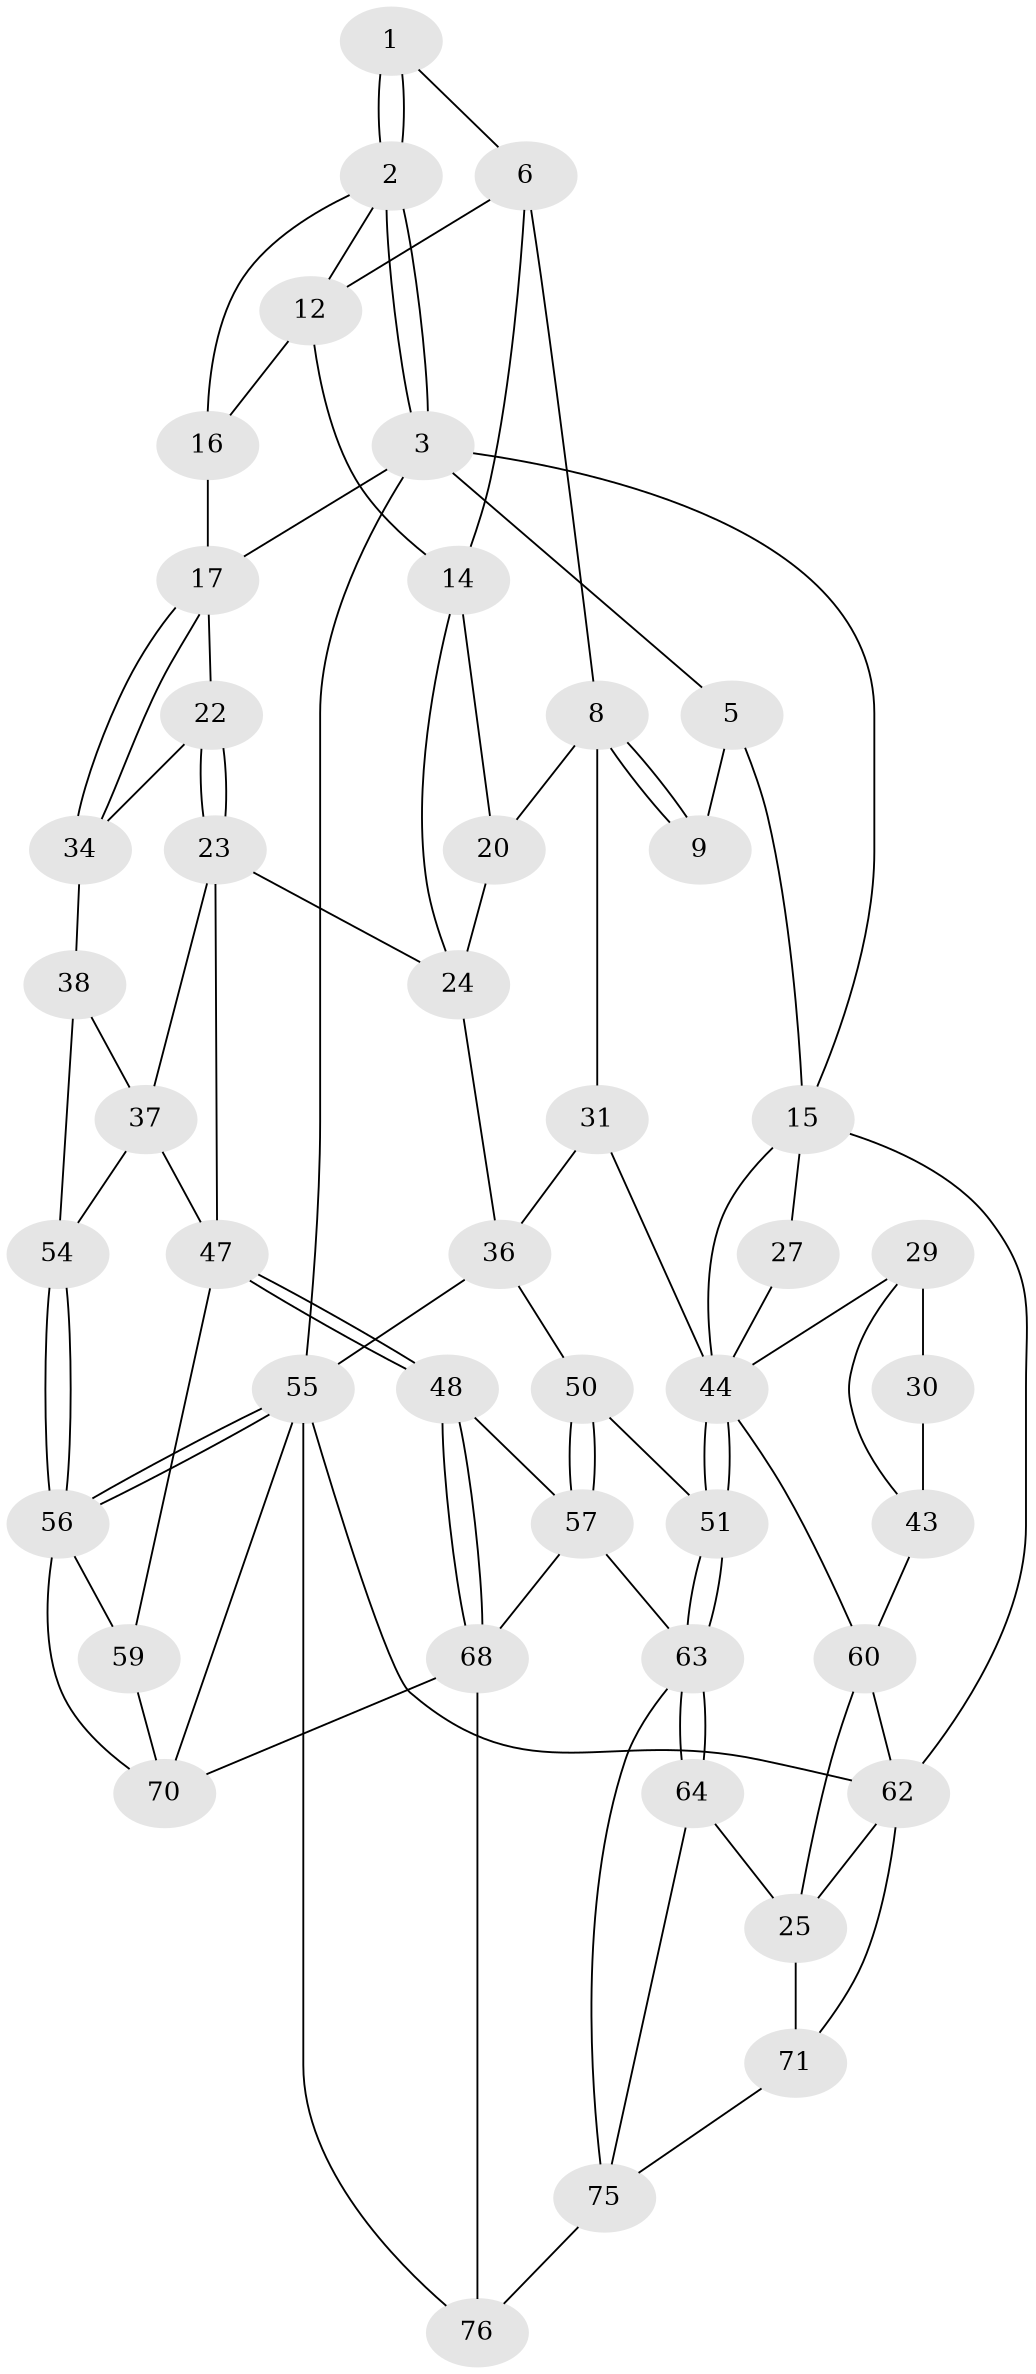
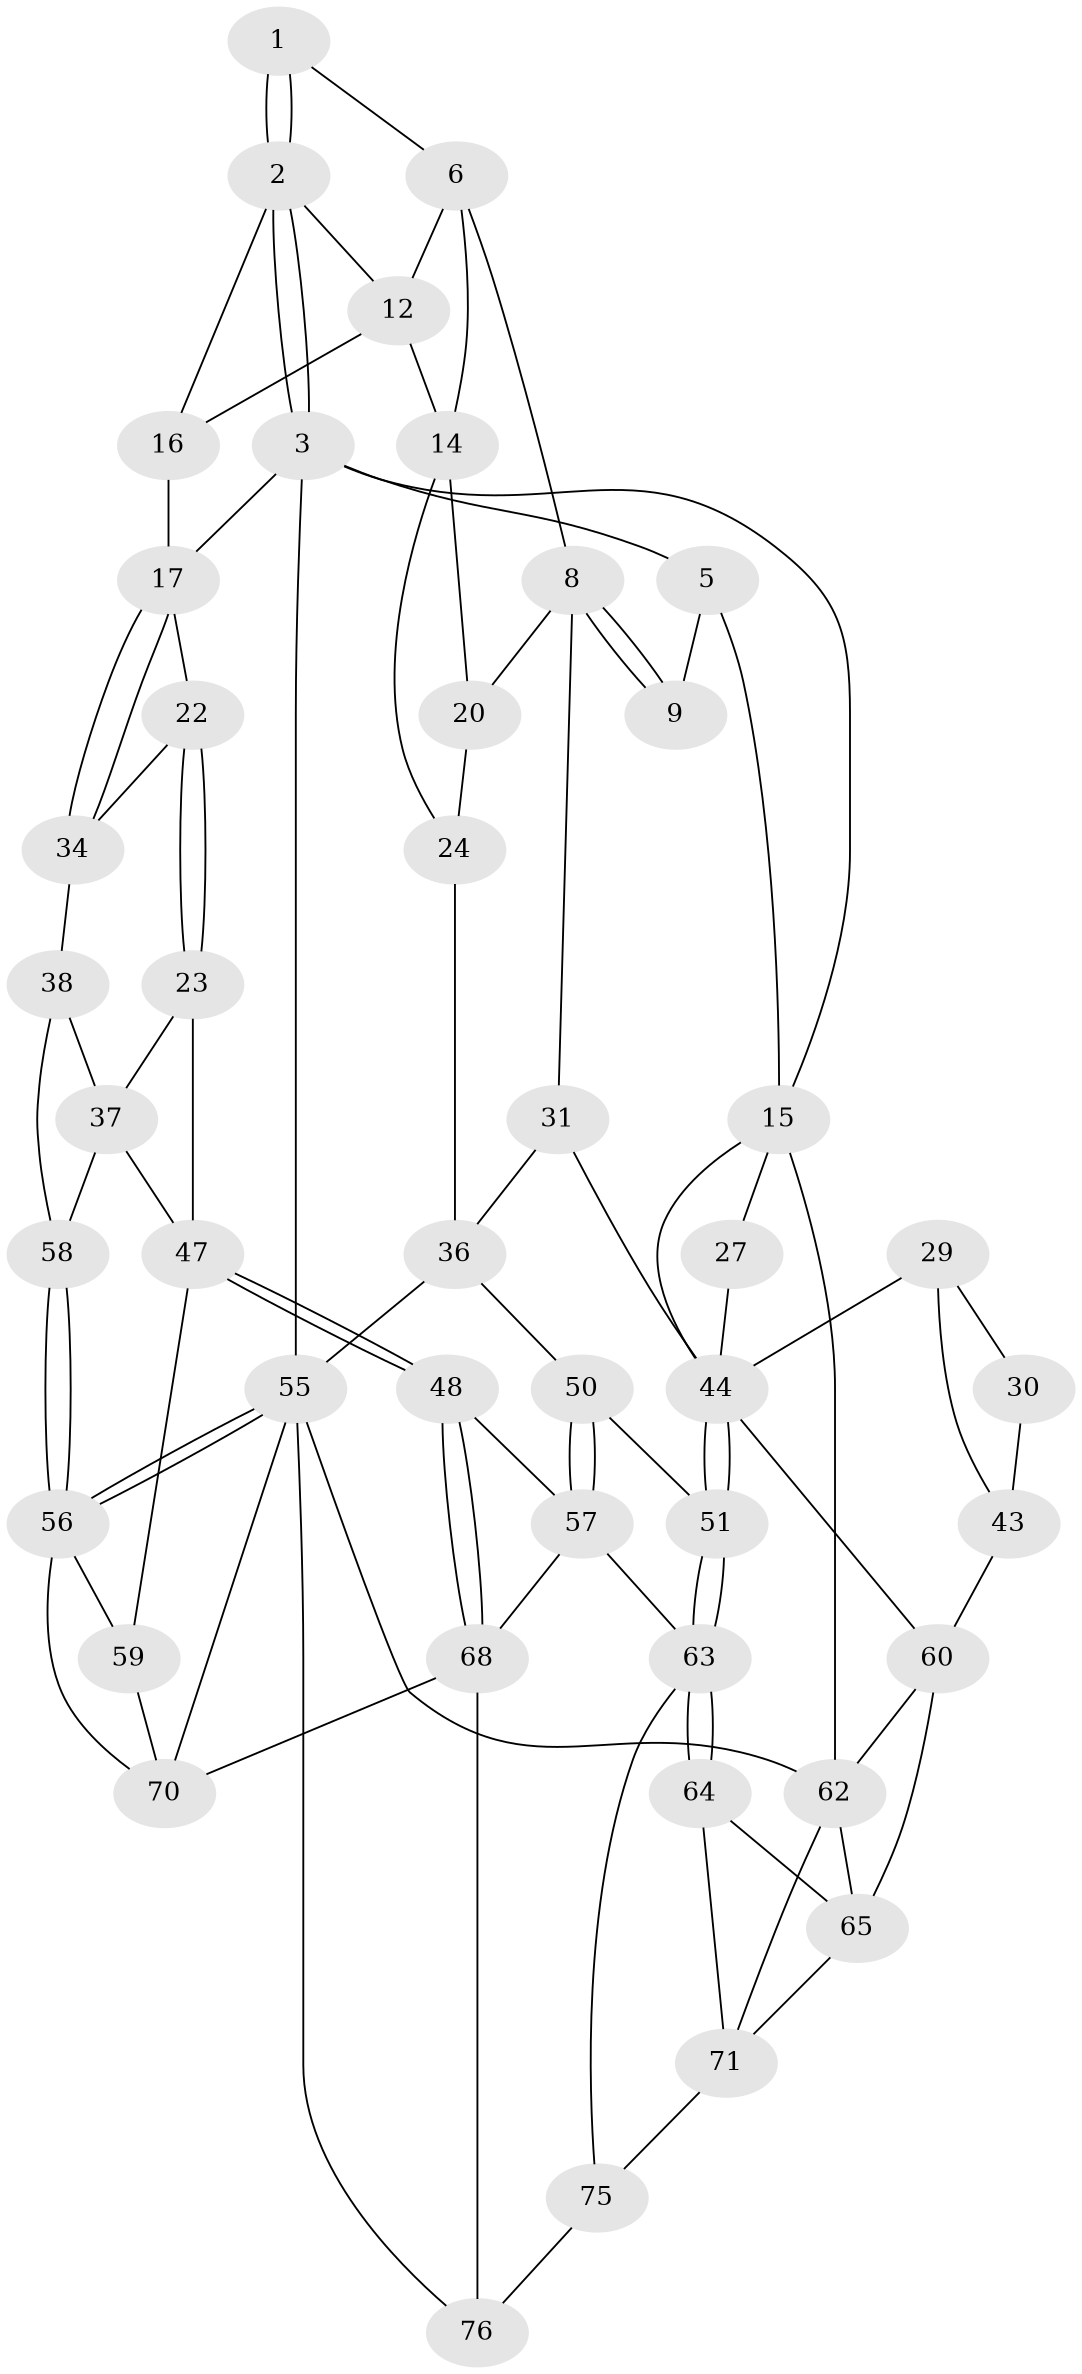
edge "23" -- "24": removed
node "54": label "54" -> "58"
node "25": label "25" -> "65"
edge "64" -- "75": now "64" -- "71"
